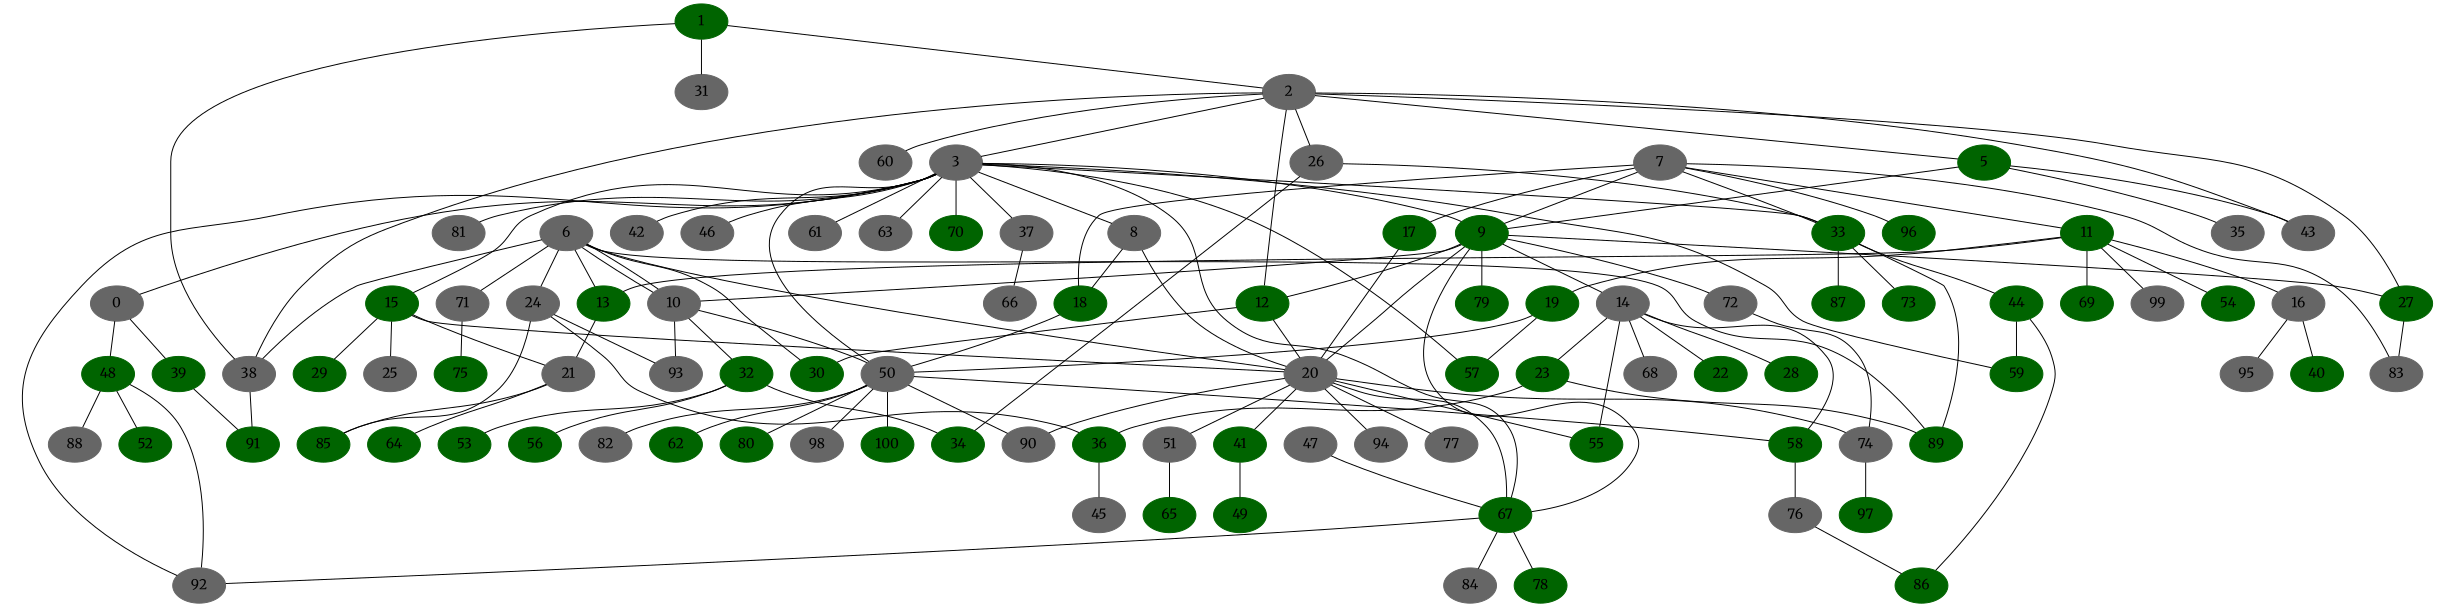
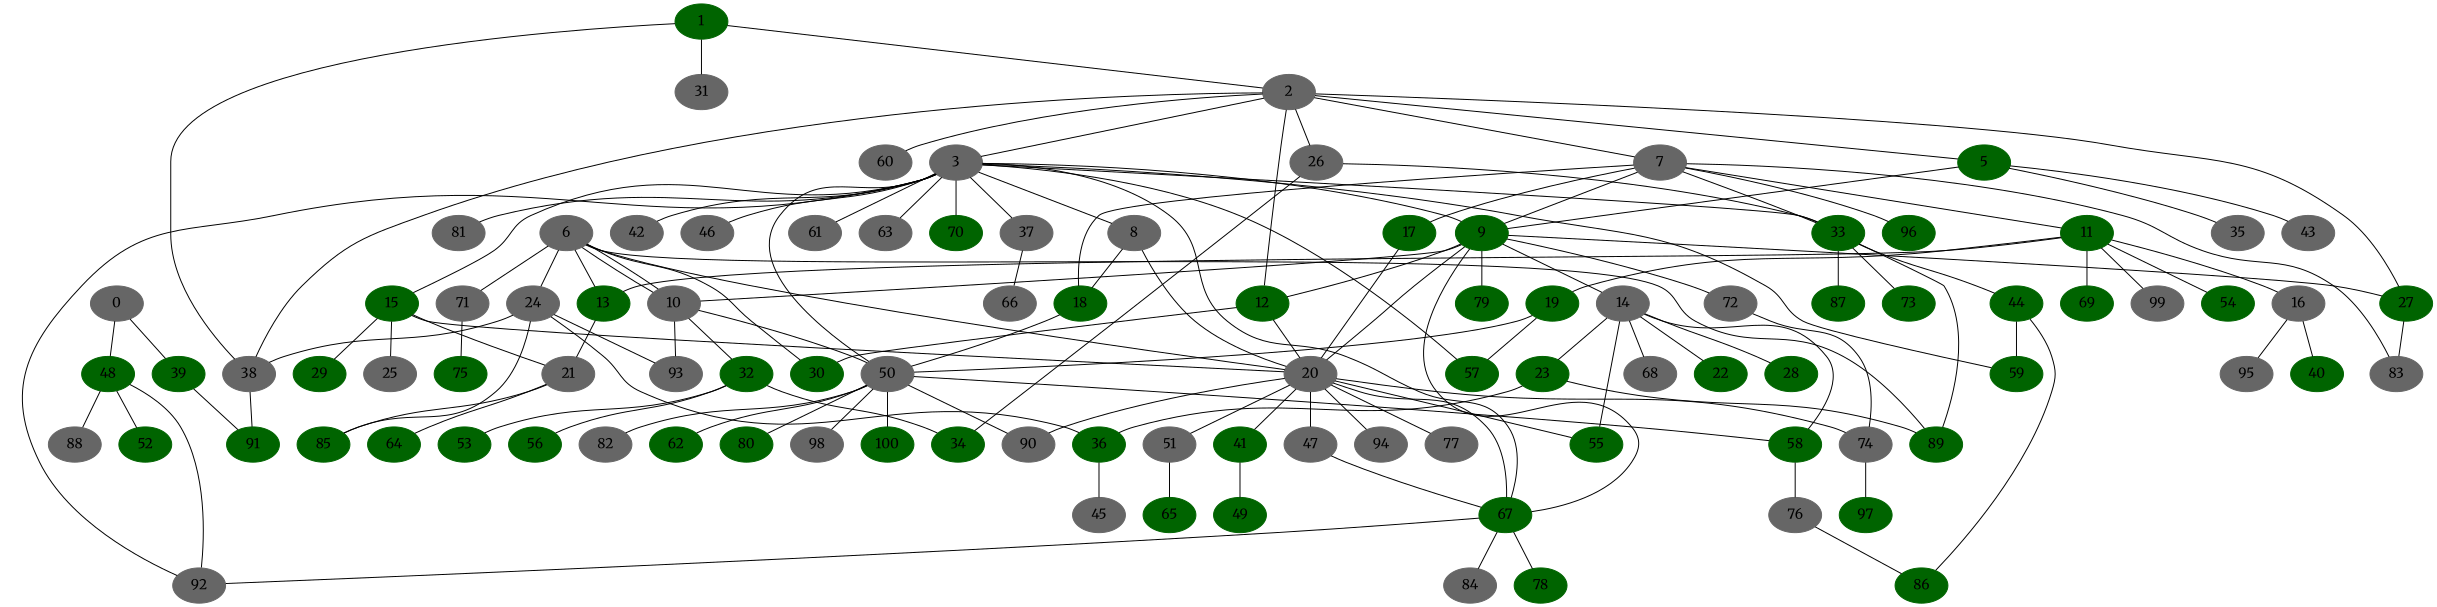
edge "2" -- "43": now "2" -- "7"
edge "3" -- "0": removed
edge "6" -- "38": now "24" -- "38"
edge "20" -- "47": added
